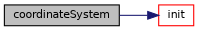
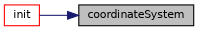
edge "coordinateSystem" -> "init": reversed
